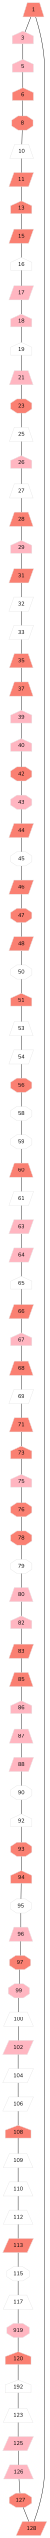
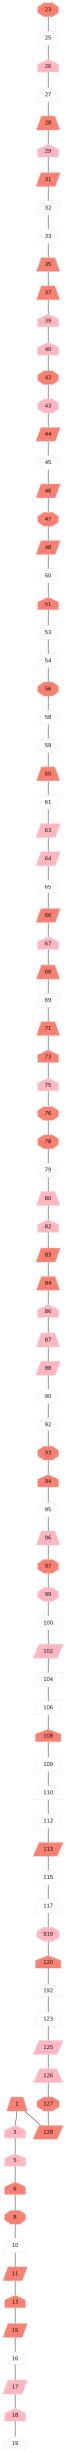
node "21": removed
node "85": label "85" -> "84"
